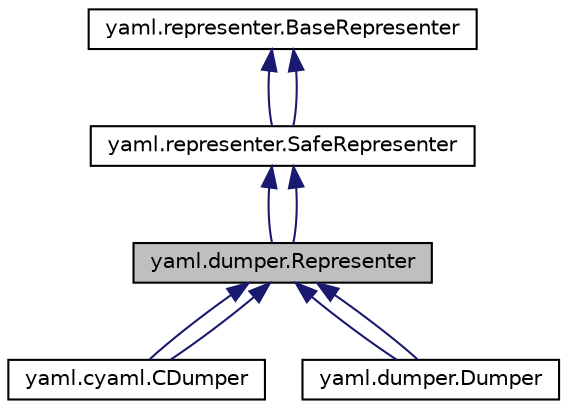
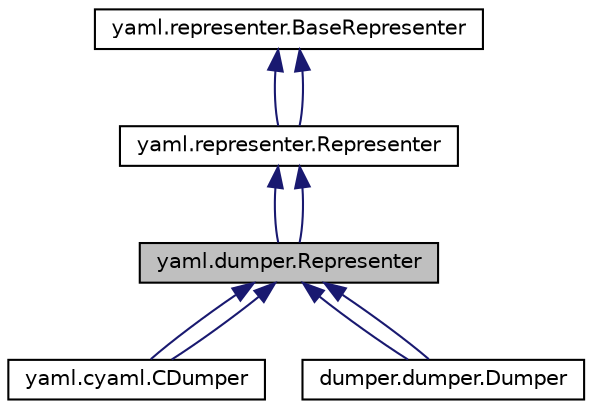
node "yaml.representer.SafeRepresenter": label "yaml.representer.SafeRepresenter" -> "yaml.representer.Representer"
node "yaml.dumper.Dumper": label "yaml.dumper.Dumper" -> "dumper.dumper.Dumper"
